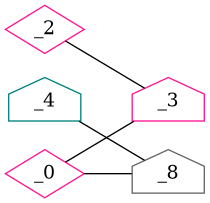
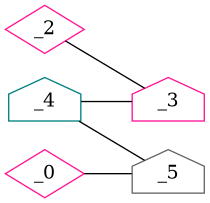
edge "_3" -- "_0": now "_3" -- "_4"
node "_8": label "_8" -> "_5"
